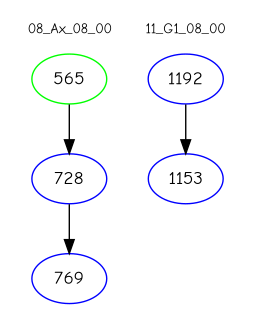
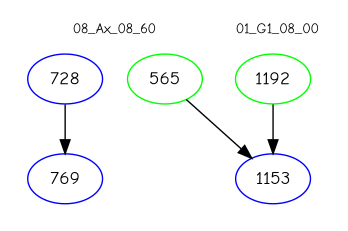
cluster "08_Ax_08_00": label "08_Ax_08_00" -> "08_Ax_08_60"
cluster "11_G1_08_00": label "11_G1_08_00" -> "01_G1_08_00"
node "1192": color blue -> green
edge "565" -> "728": now "565" -> "1153"
